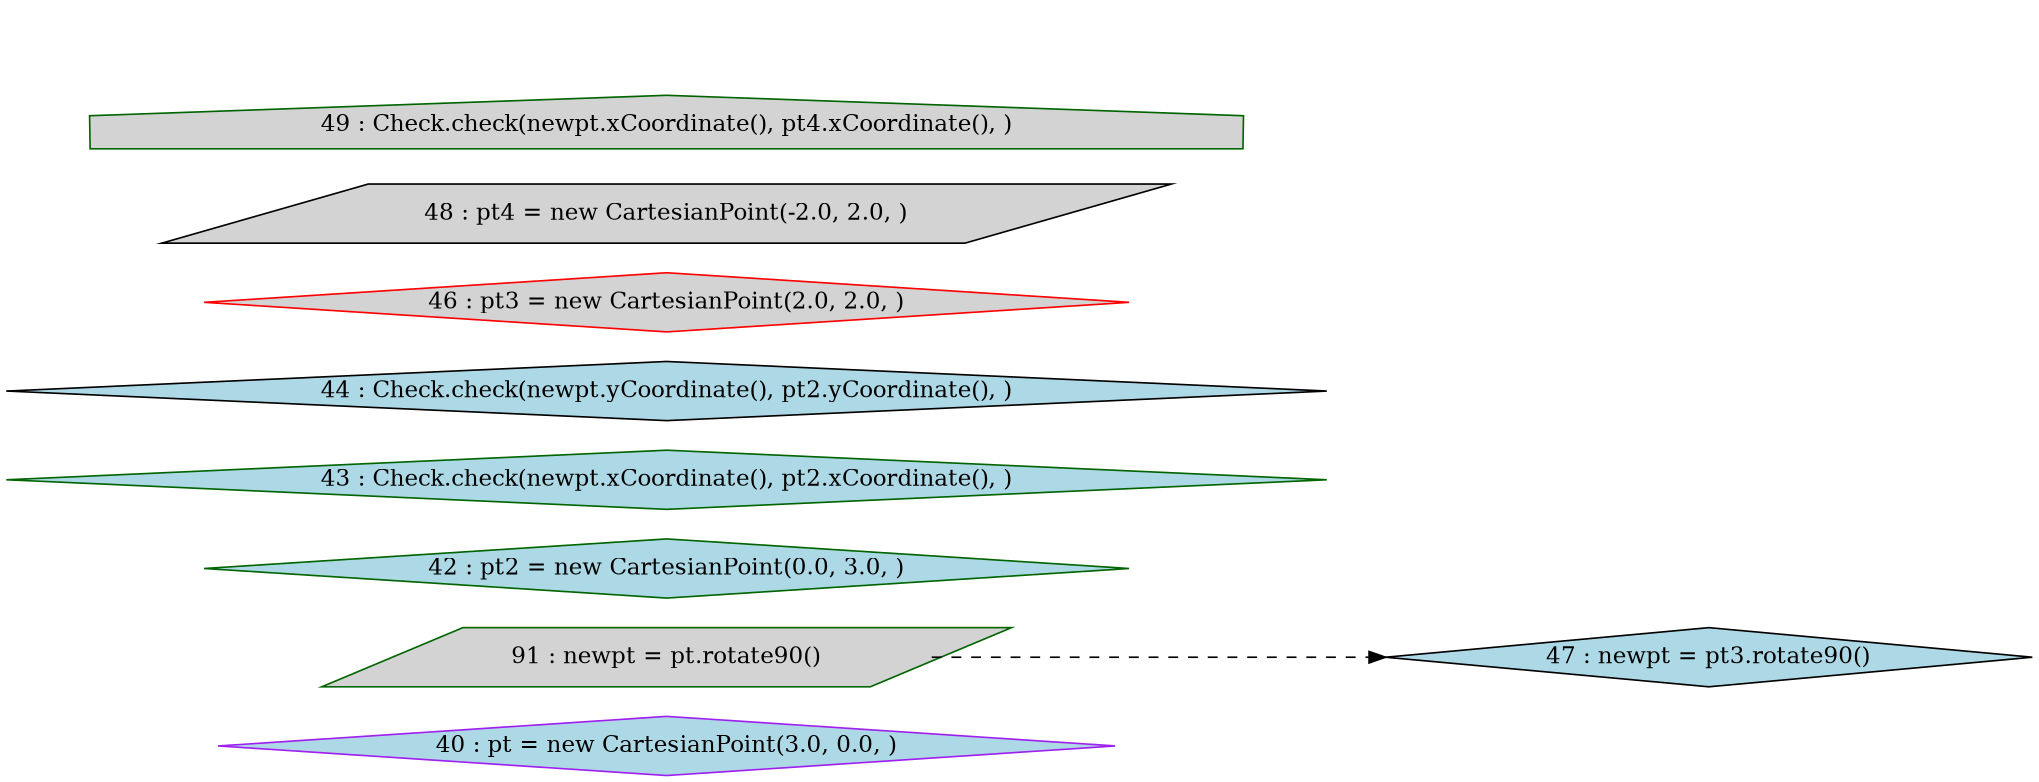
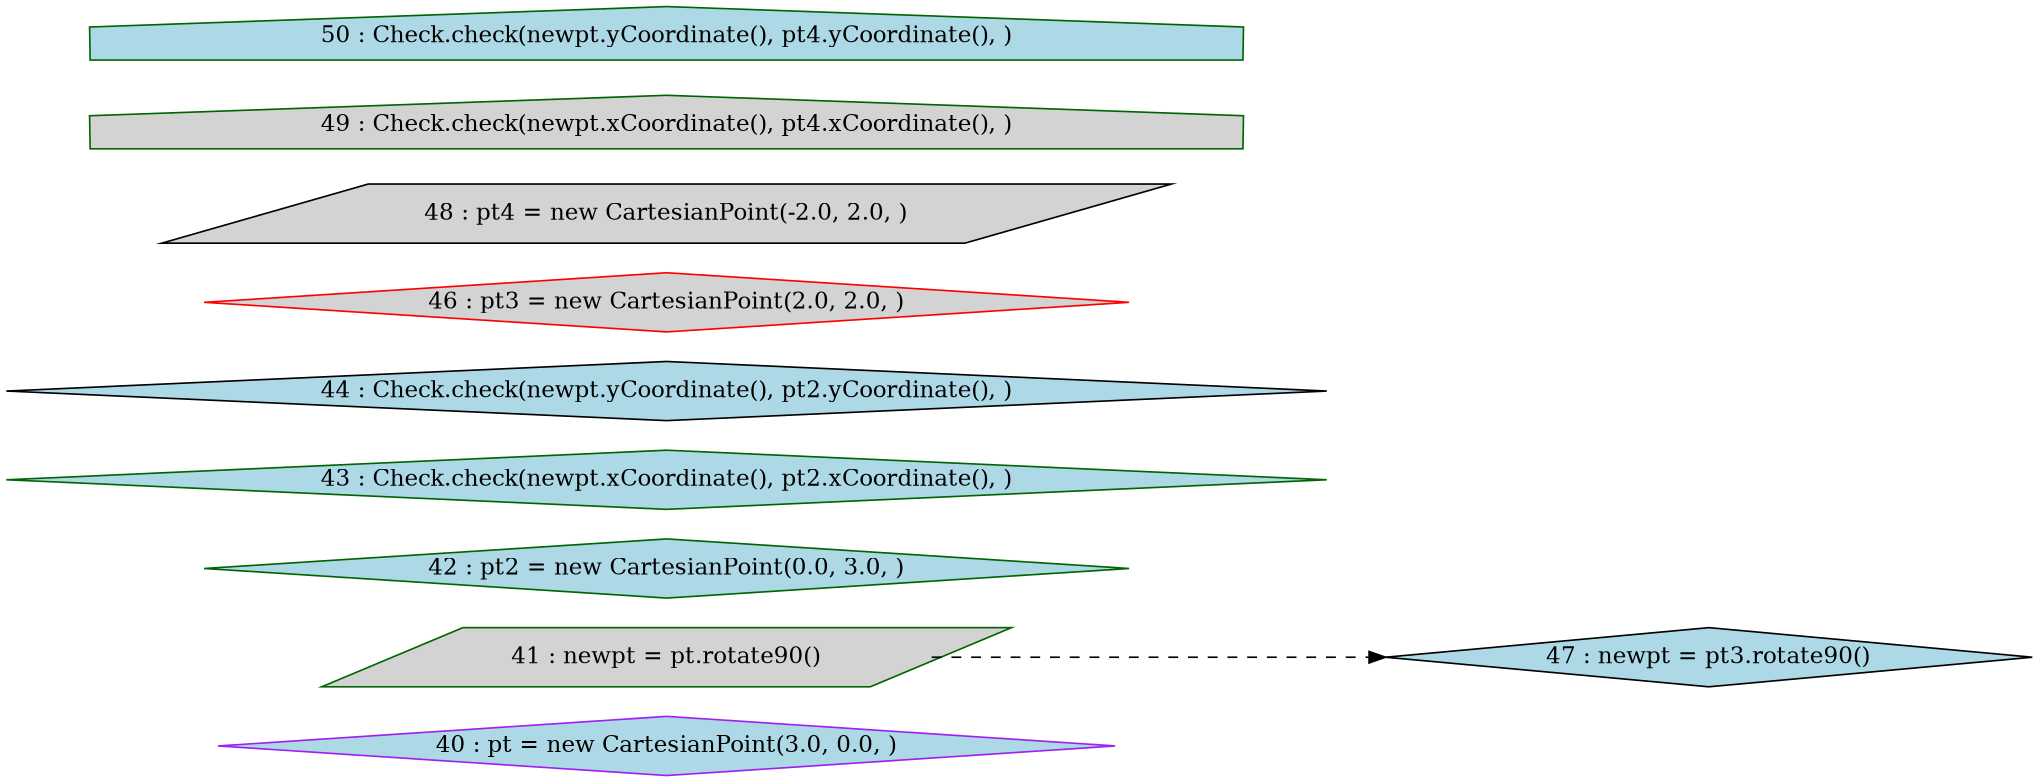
node "50 : Check.check(newpt.yCoordinate(), pt4.yCoordinate(), )": added
node "91 : newpt = pt.rotate90()": label "91 : newpt = pt.rotate90()" -> "41 : newpt = pt.rotate90()"
